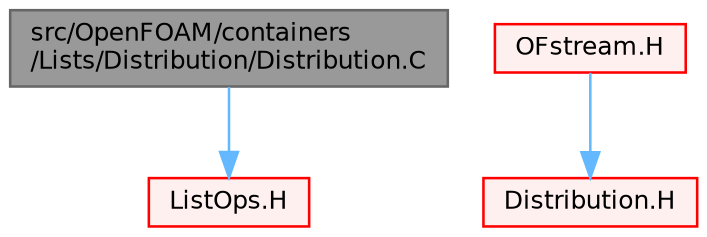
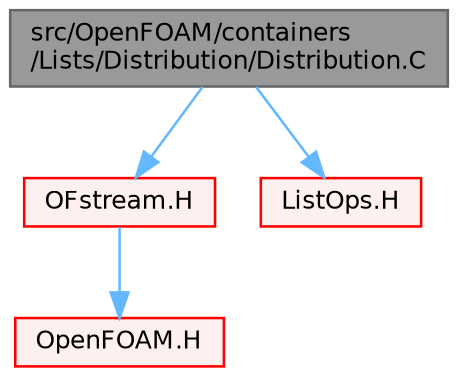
edge "src/OpenFOAM/containers /Lists/Distribution/Distribution.C" -> "OFstream.H": added
node "Distribution.H": label "Distribution.H" -> "OpenFOAM.H"
